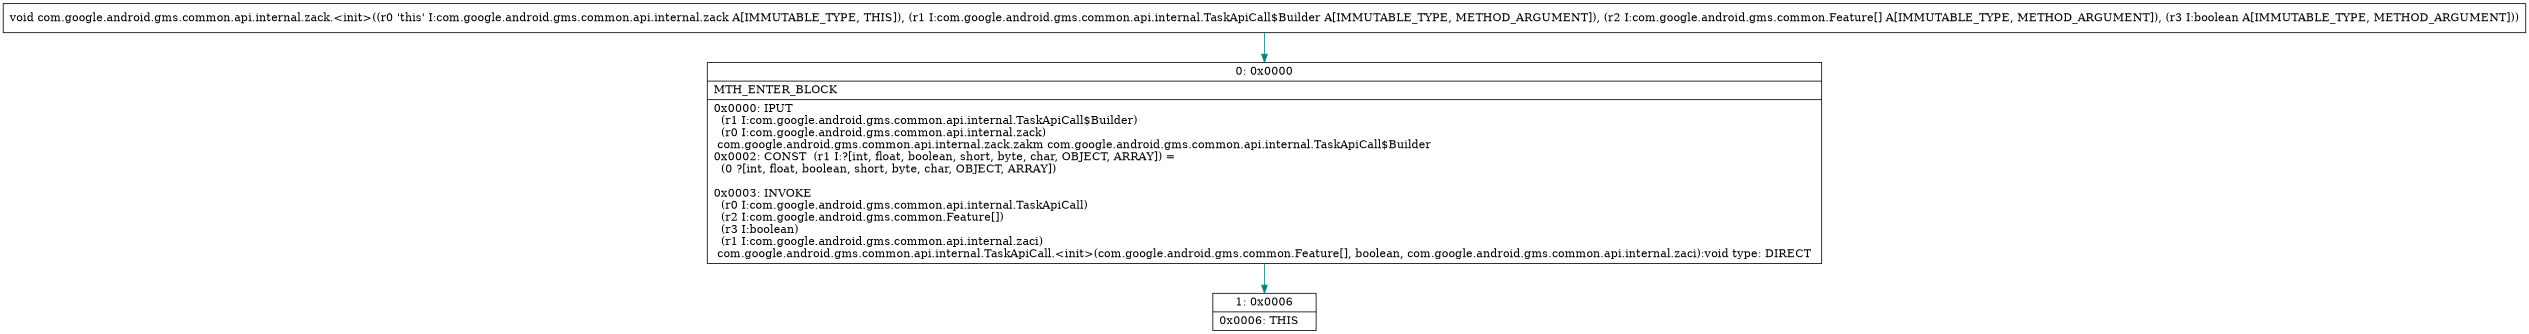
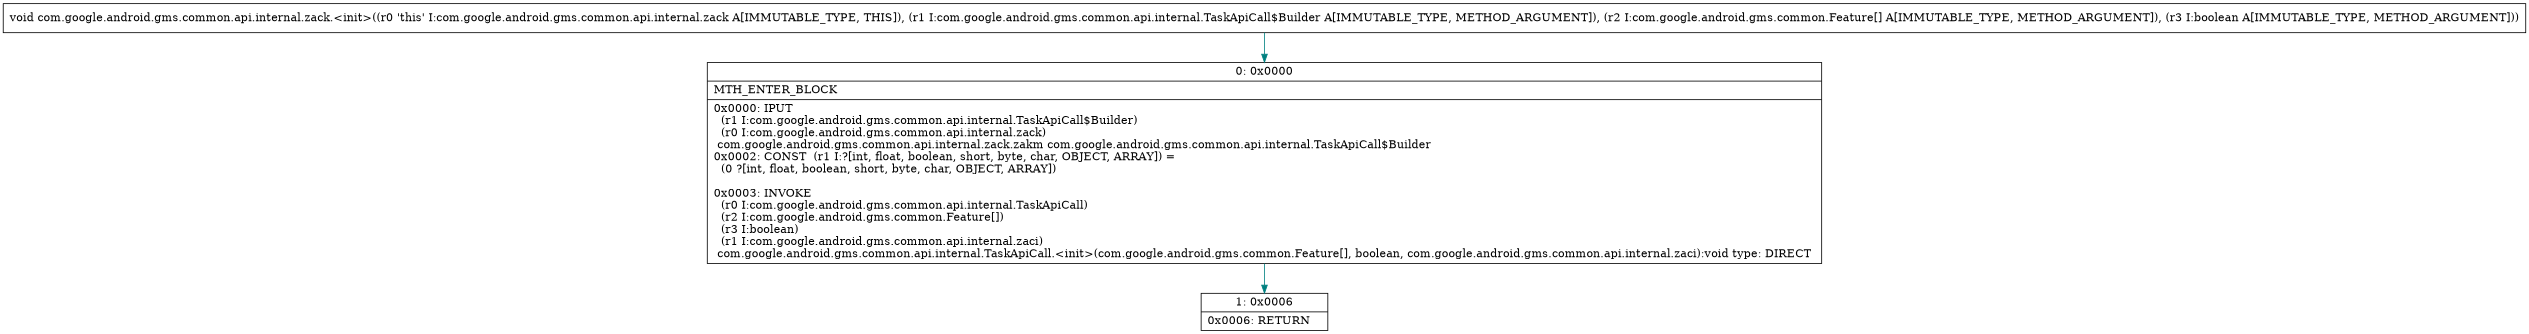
node "1: 0x0006": text "0x0006: THIS" -> "0x0006: RETURN"
